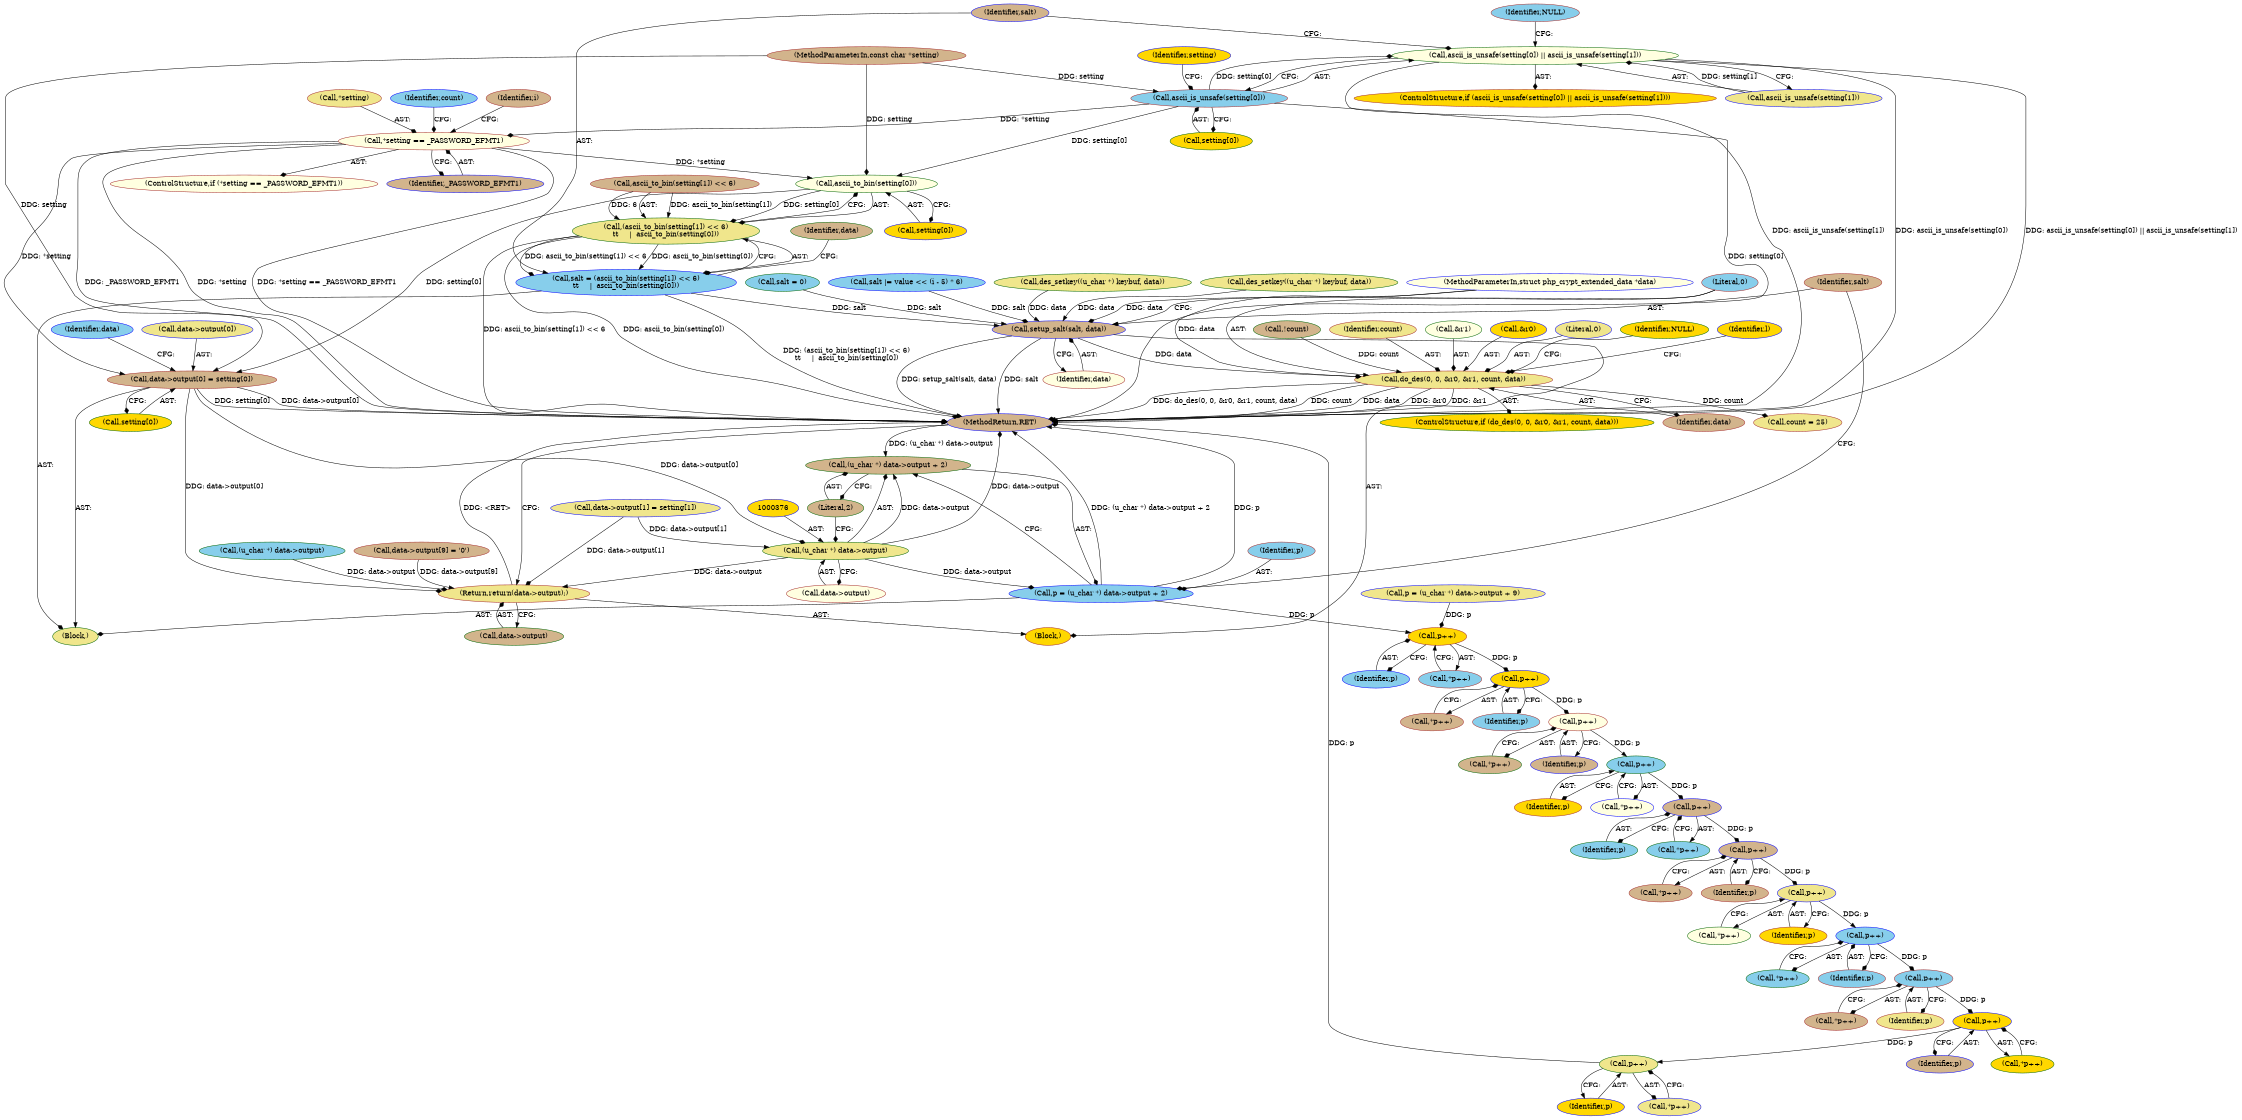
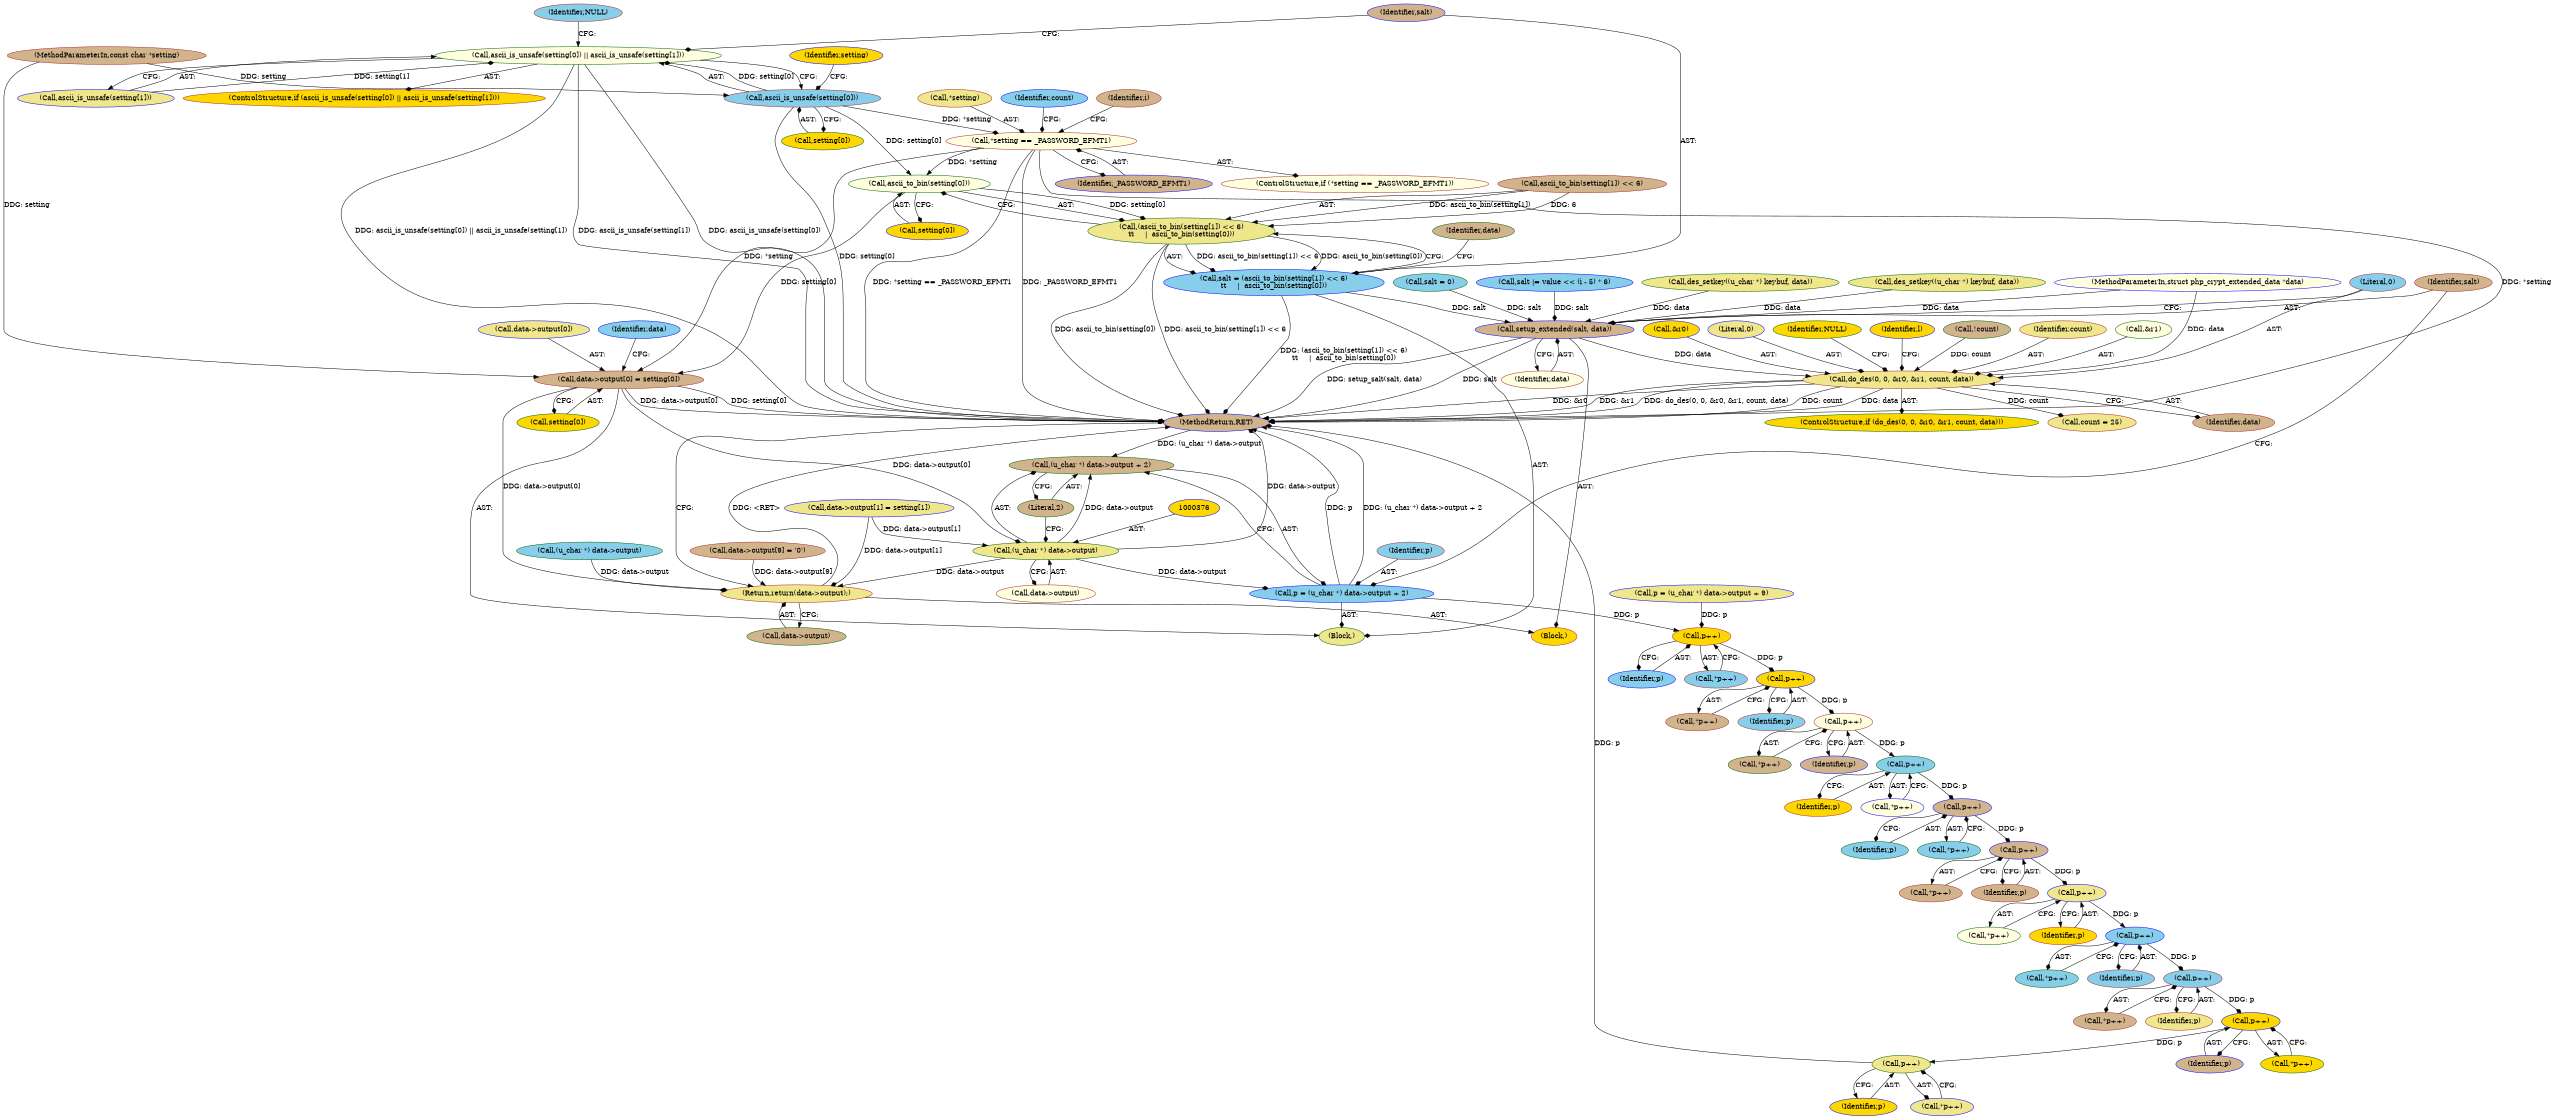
edge "(MethodParameterIn,const char *setting)" -> "(Call,ascii_to_bin(setting[0]))": removed, label "DDG: setting"
node "(Call,setup_salt(salt, data))": label "(Call,setup_salt(salt, data))" -> "(Call,setup_extended(salt, data))"
edge "(Literal,2)" -> "(Call,(u_char *) data->output + 2)": arrowhead diamond -> normal
